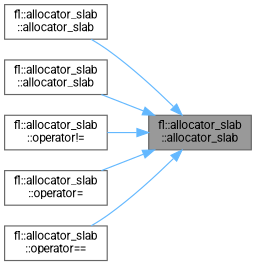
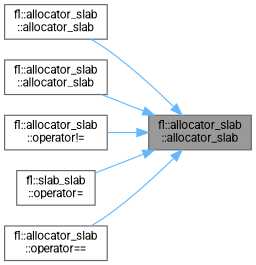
node "fl::allocator_slab ::operator=": label "fl::allocator_slab ::operator=" -> "fl::slab_slab ::operator="
